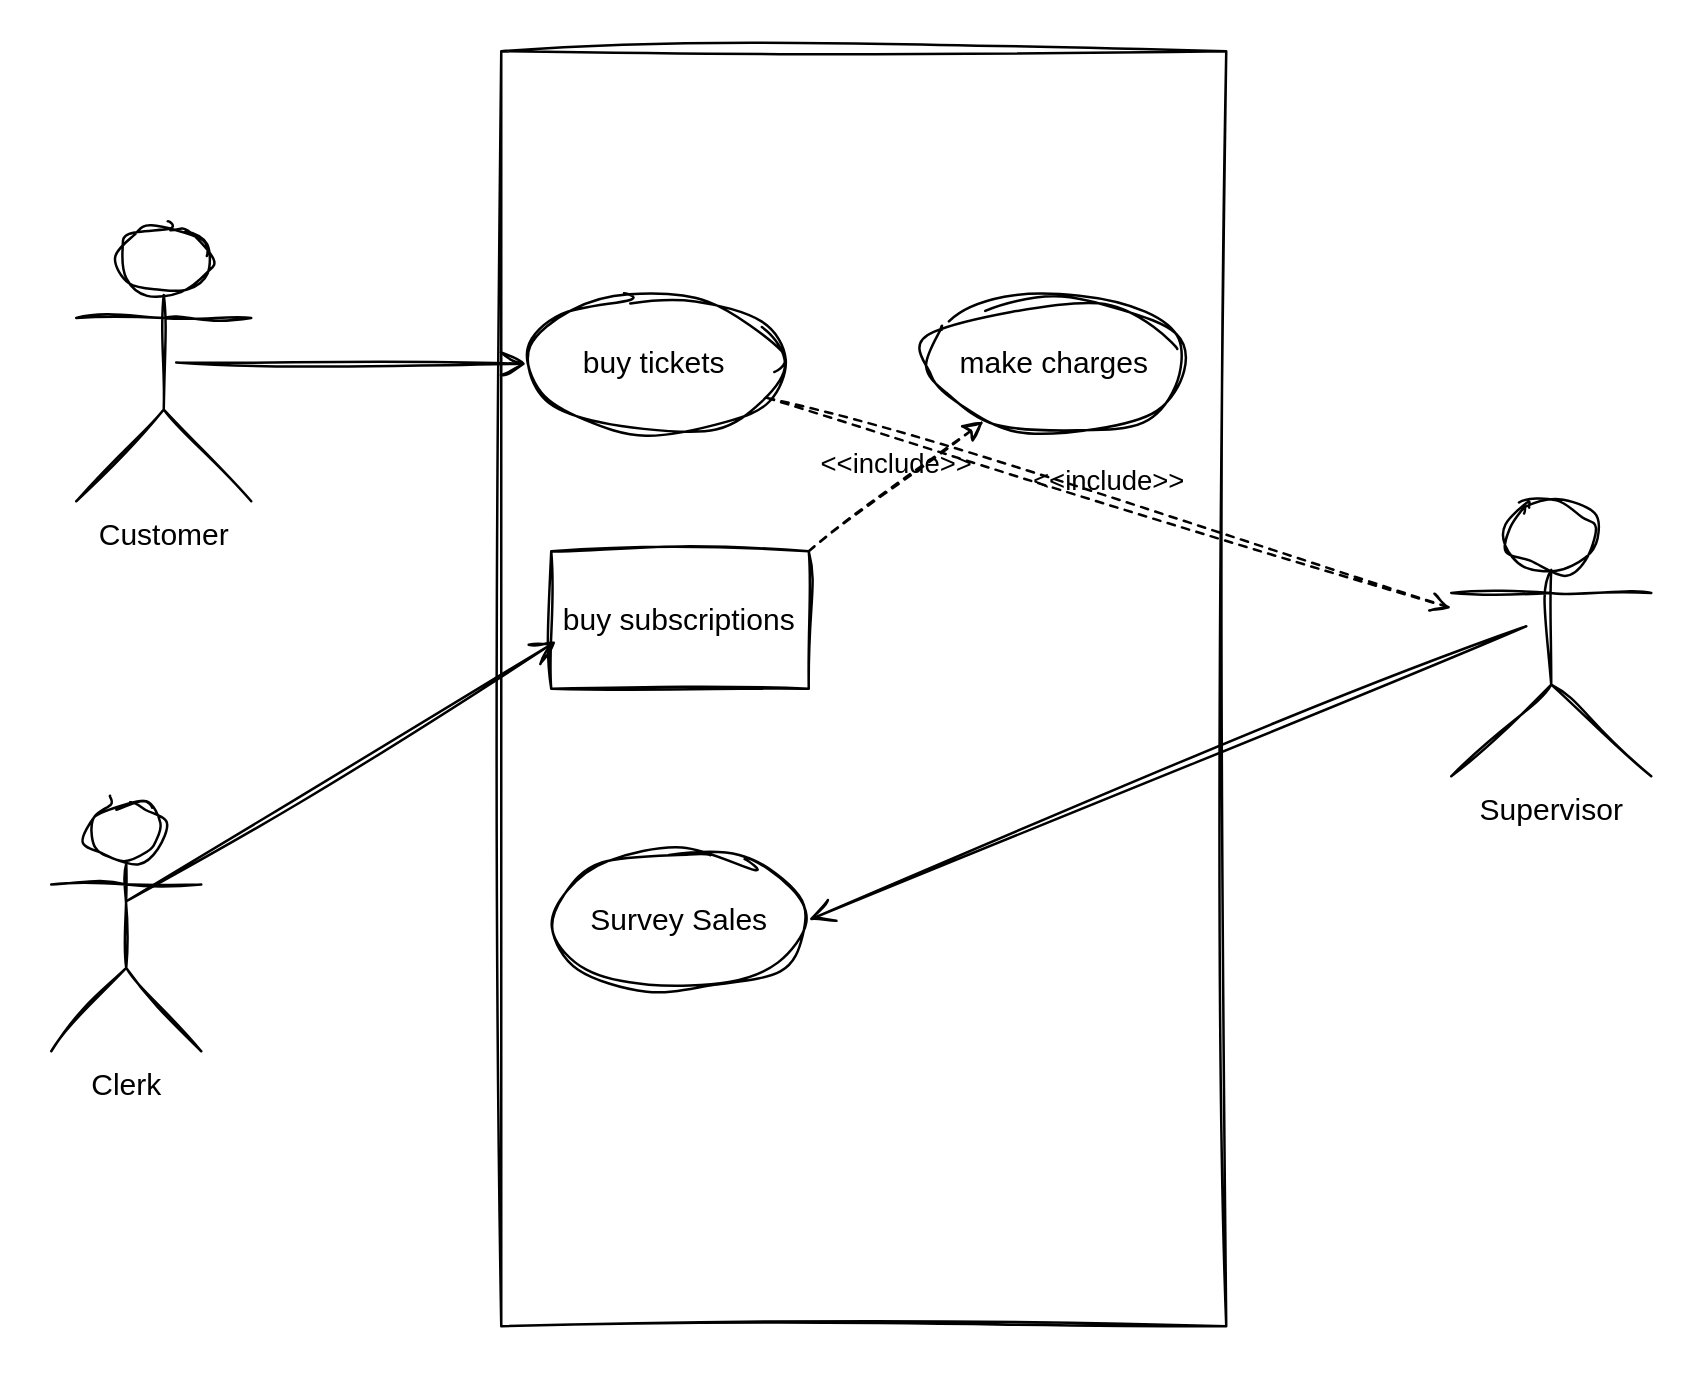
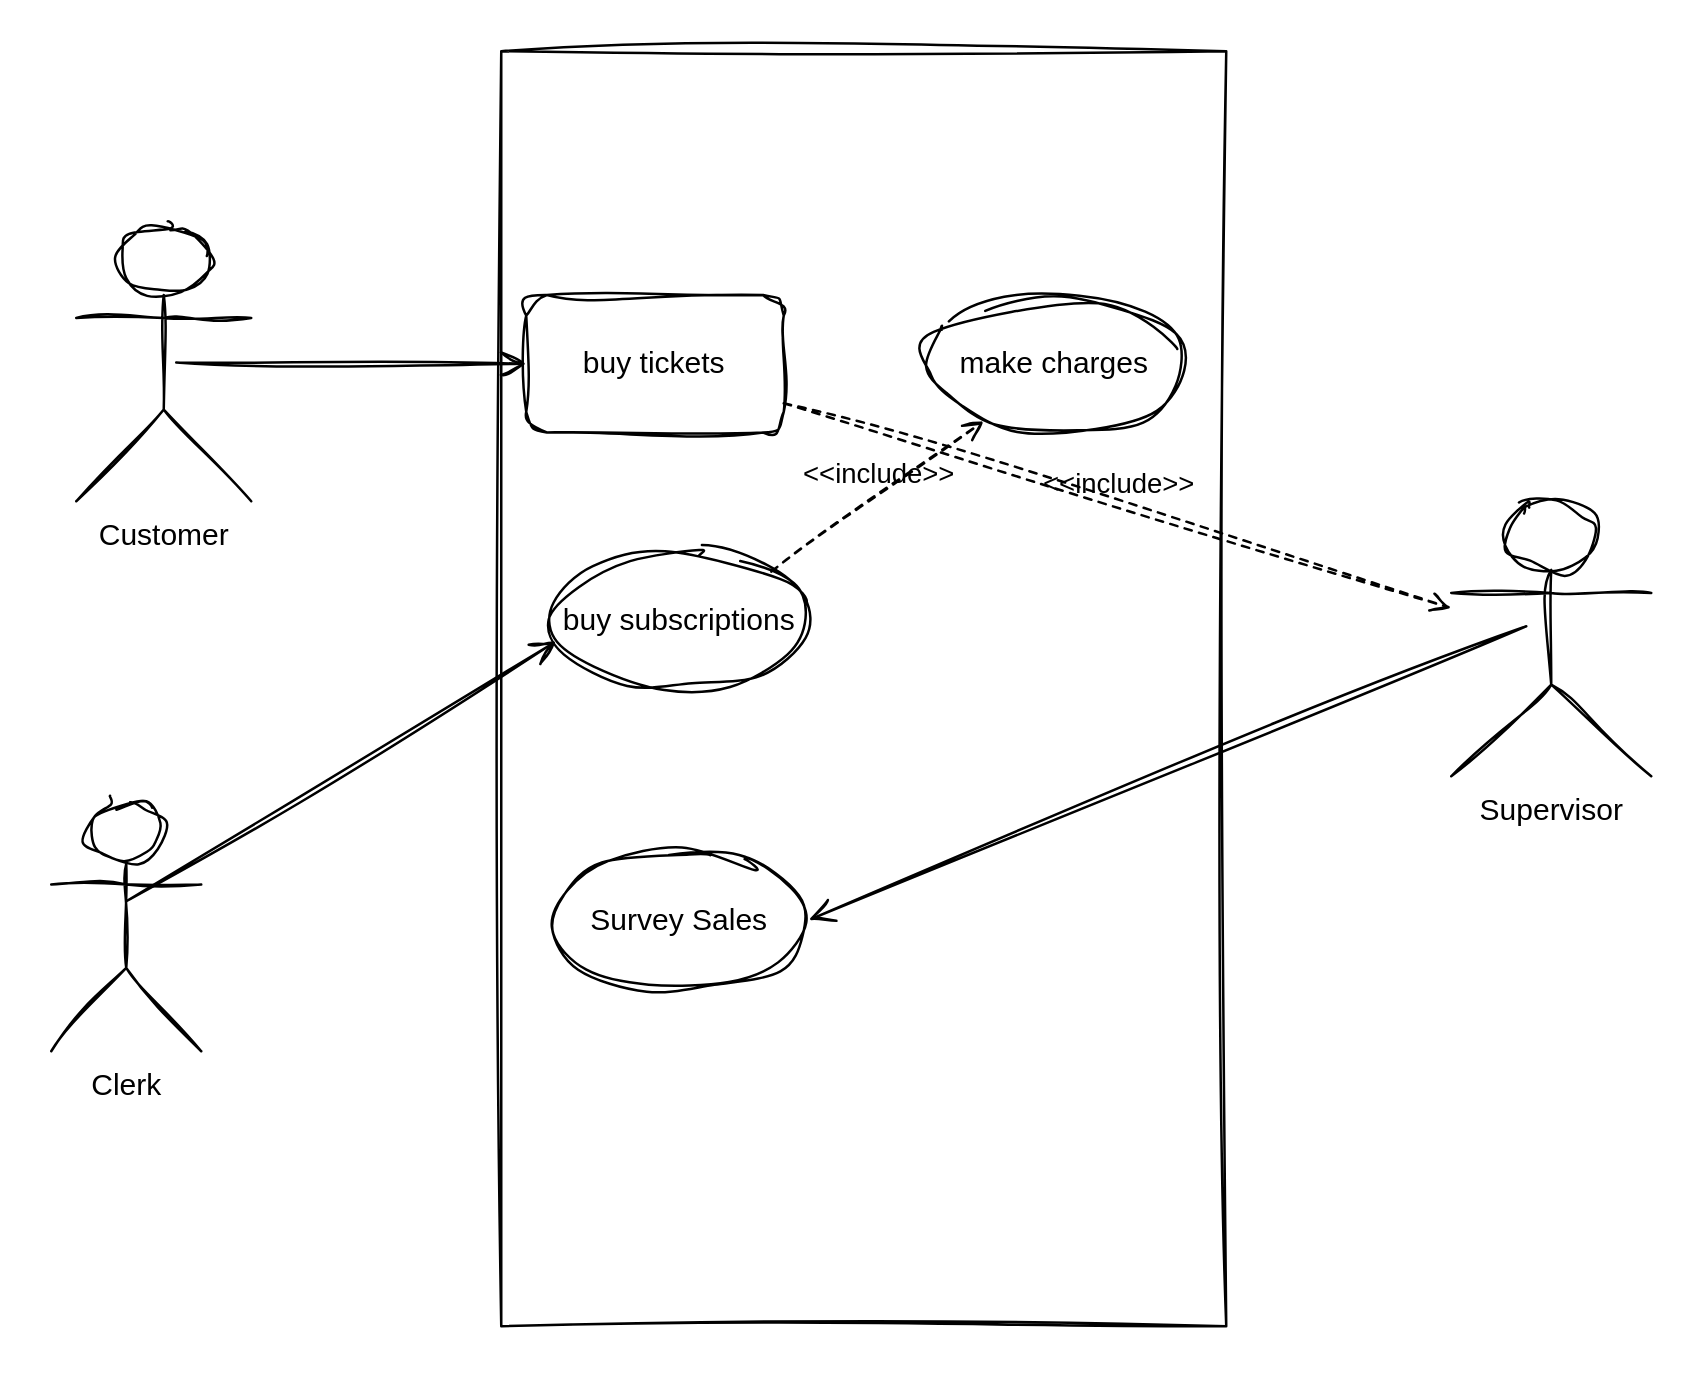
node "buy tickets": shape ellipse -> rounded rectangle
edge "buy subscriptions" -> "make charges": arrowhead classic -> open
node "buy subscriptions": shape rectangle -> ellipse
